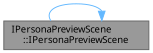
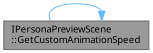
node "IPersonaPreviewScene ::IPersonaPreviewScene": label "IPersonaPreviewScene ::IPersonaPreviewScene" -> "IPersonaPreviewScene ::GetCustomAnimationSpeed"
